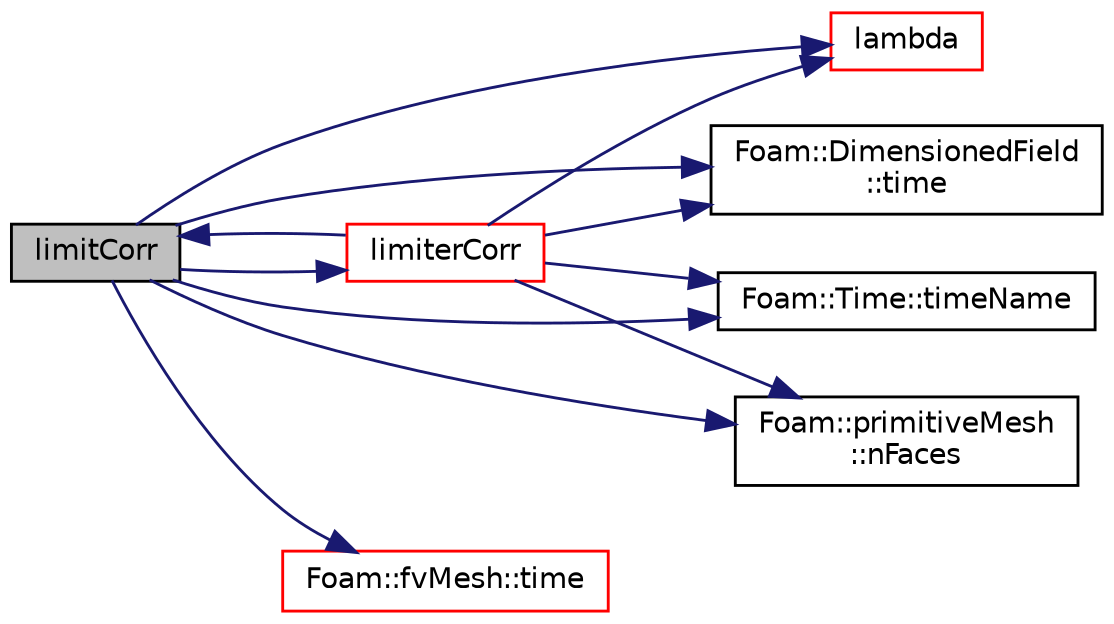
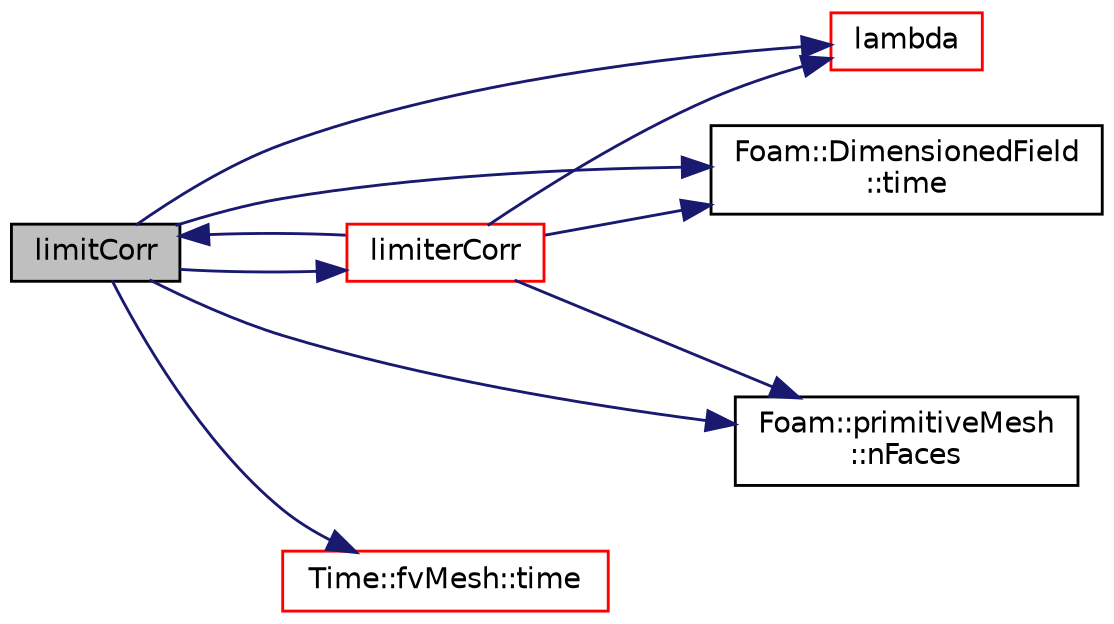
node "Foam::Time::timeName": removed
node "Foam::fvMesh::time": label "Foam::fvMesh::time" -> "Time::fvMesh::time"
